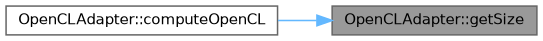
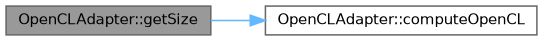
edge "OpenCLAdapter::computeOpenCL" -> "OpenCLAdapter::getSize": reversed
